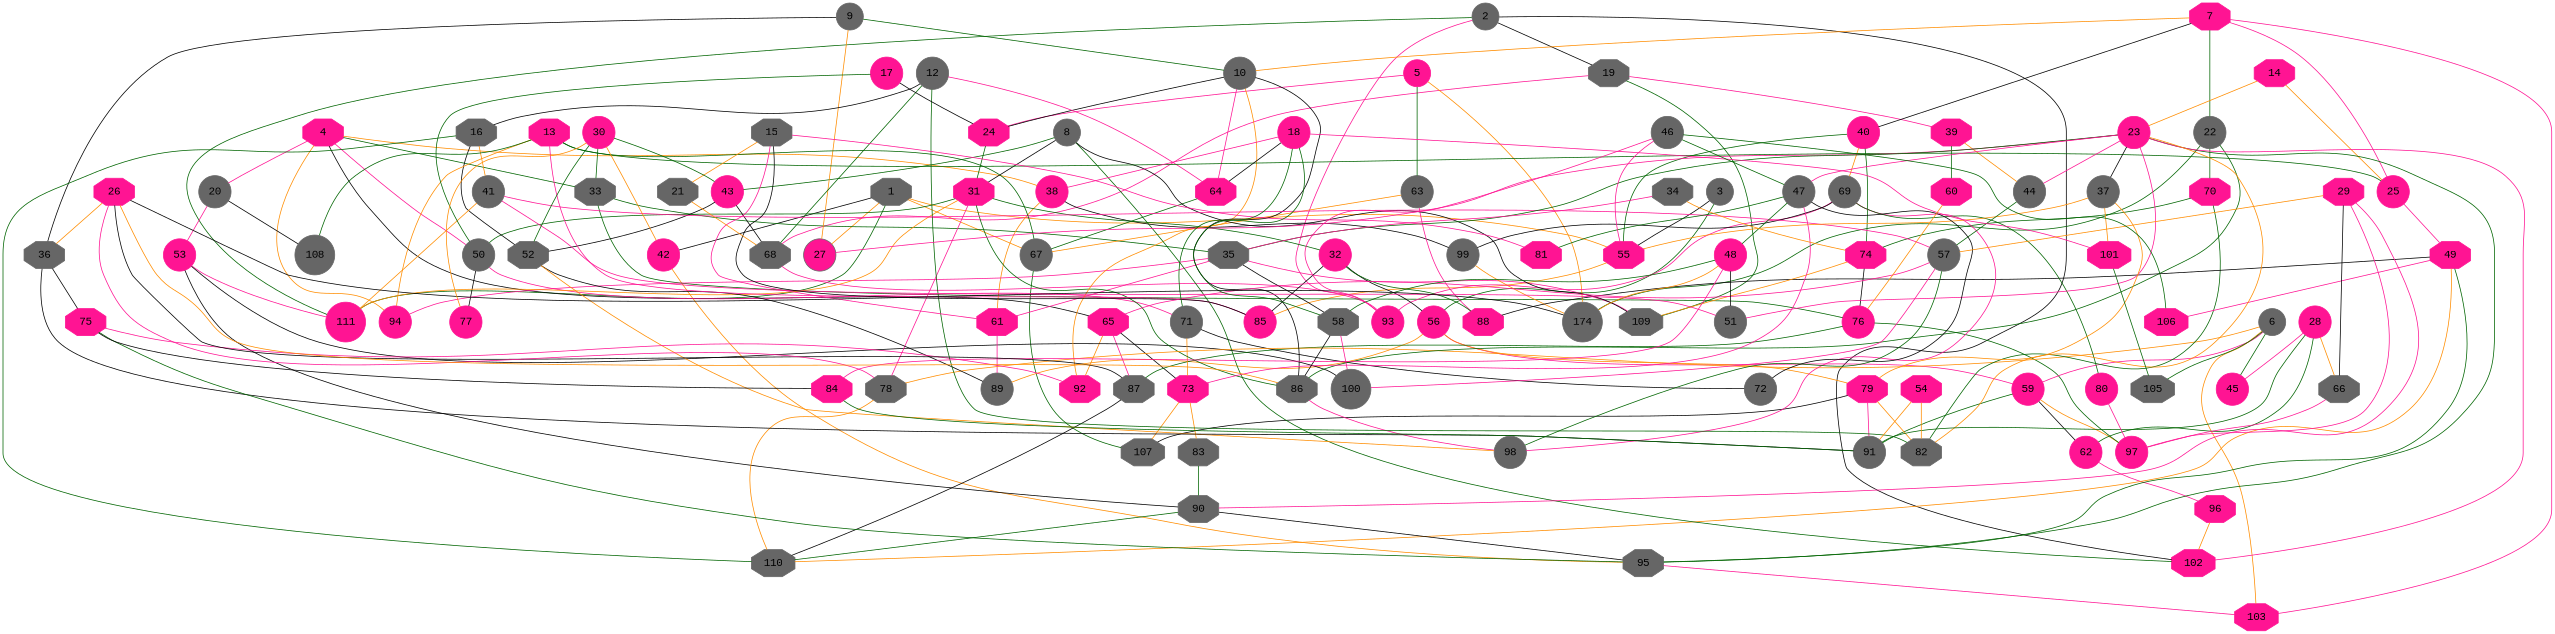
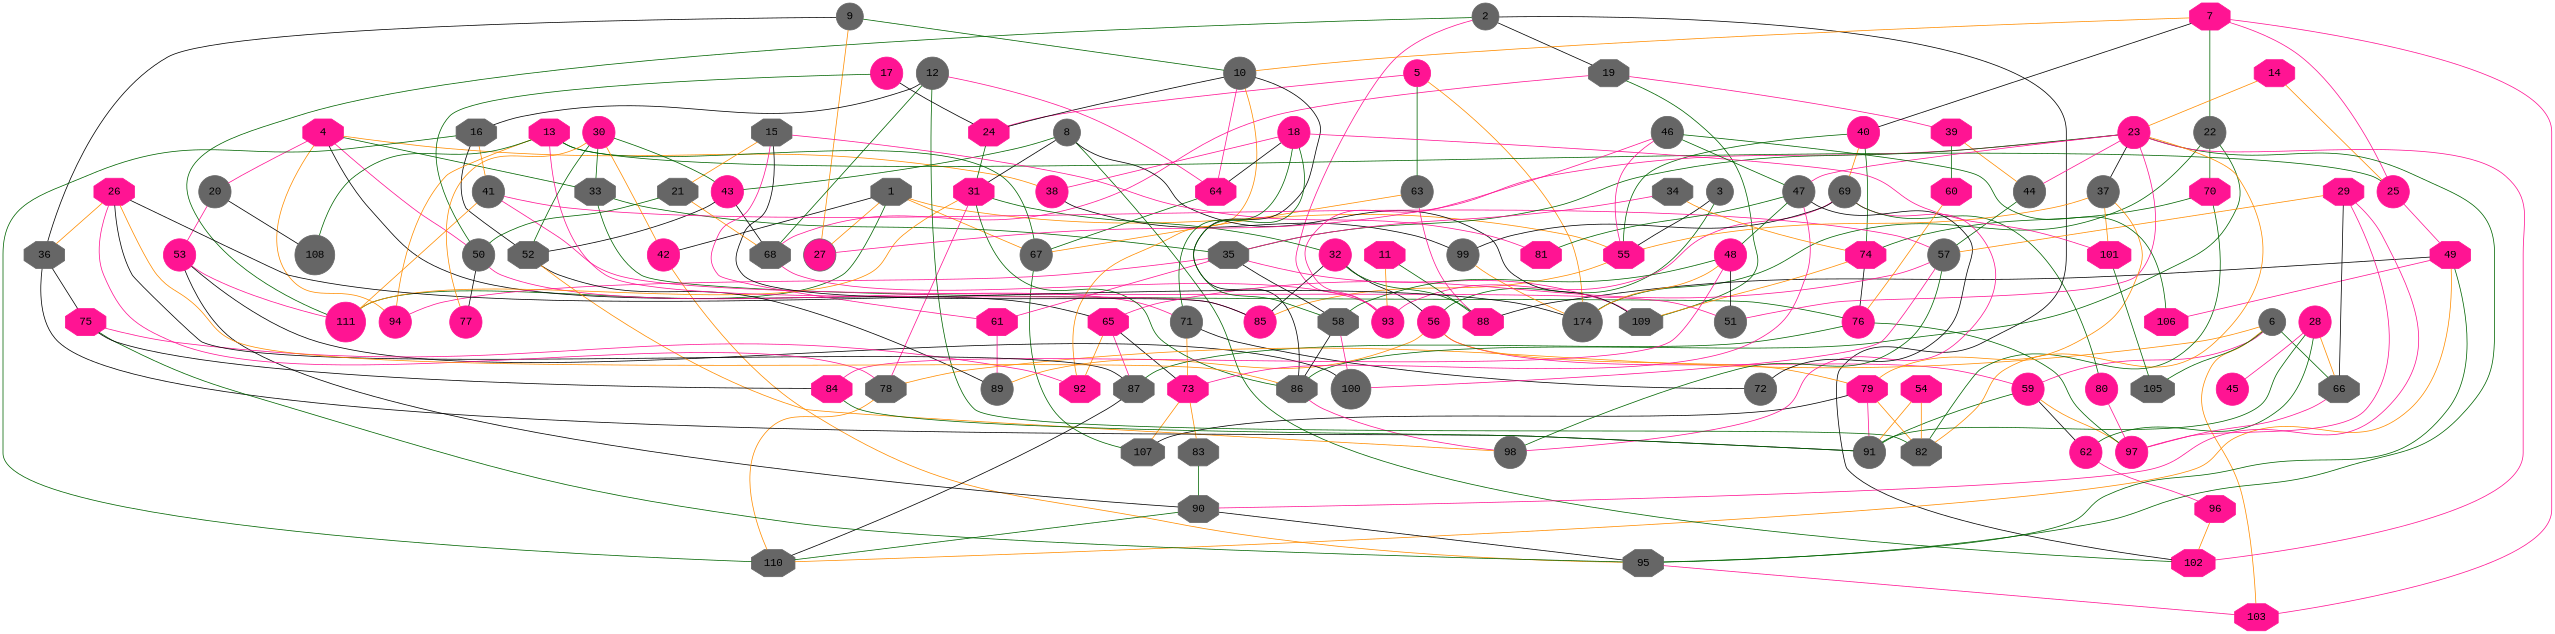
edge "31" -- "50": now "21" -- "50"
edge "38" -- "61": removed
node "11": added
edge "6" -- "45": now "6" -- "66"
